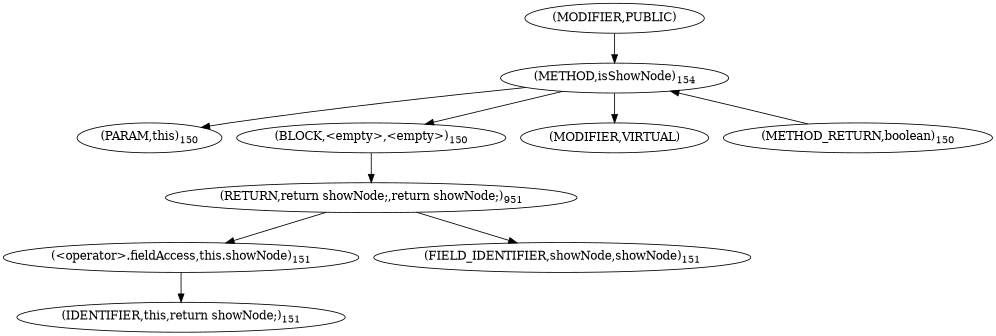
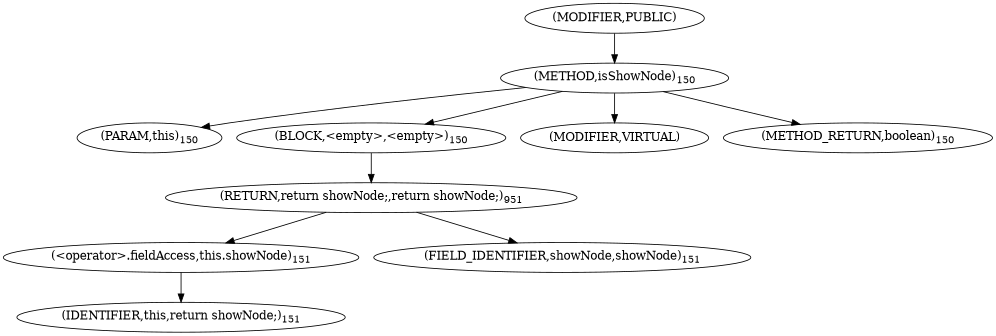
node "(METHOD,isShowNode)": text "154" -> "150"
edge "(METHOD_RETURN,boolean)" -> "(METHOD,isShowNode)": reversed
